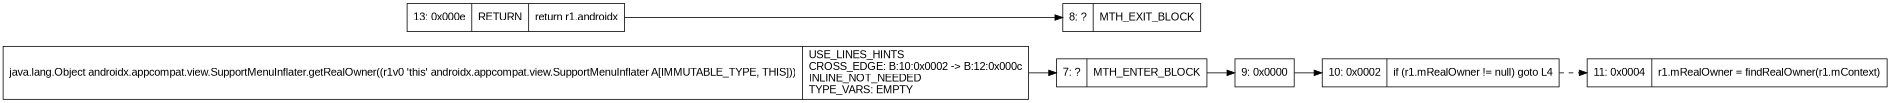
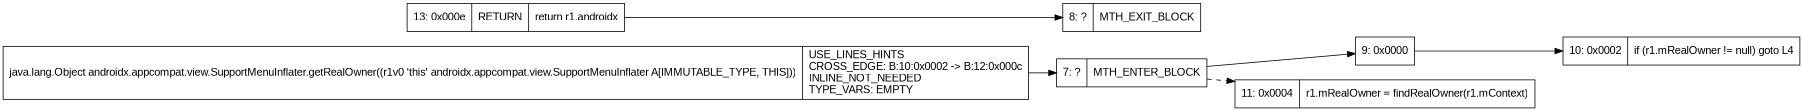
edge "10: 0x0002" -> "11: 0x0004": now "7: ?" -> "11: 0x0004"
